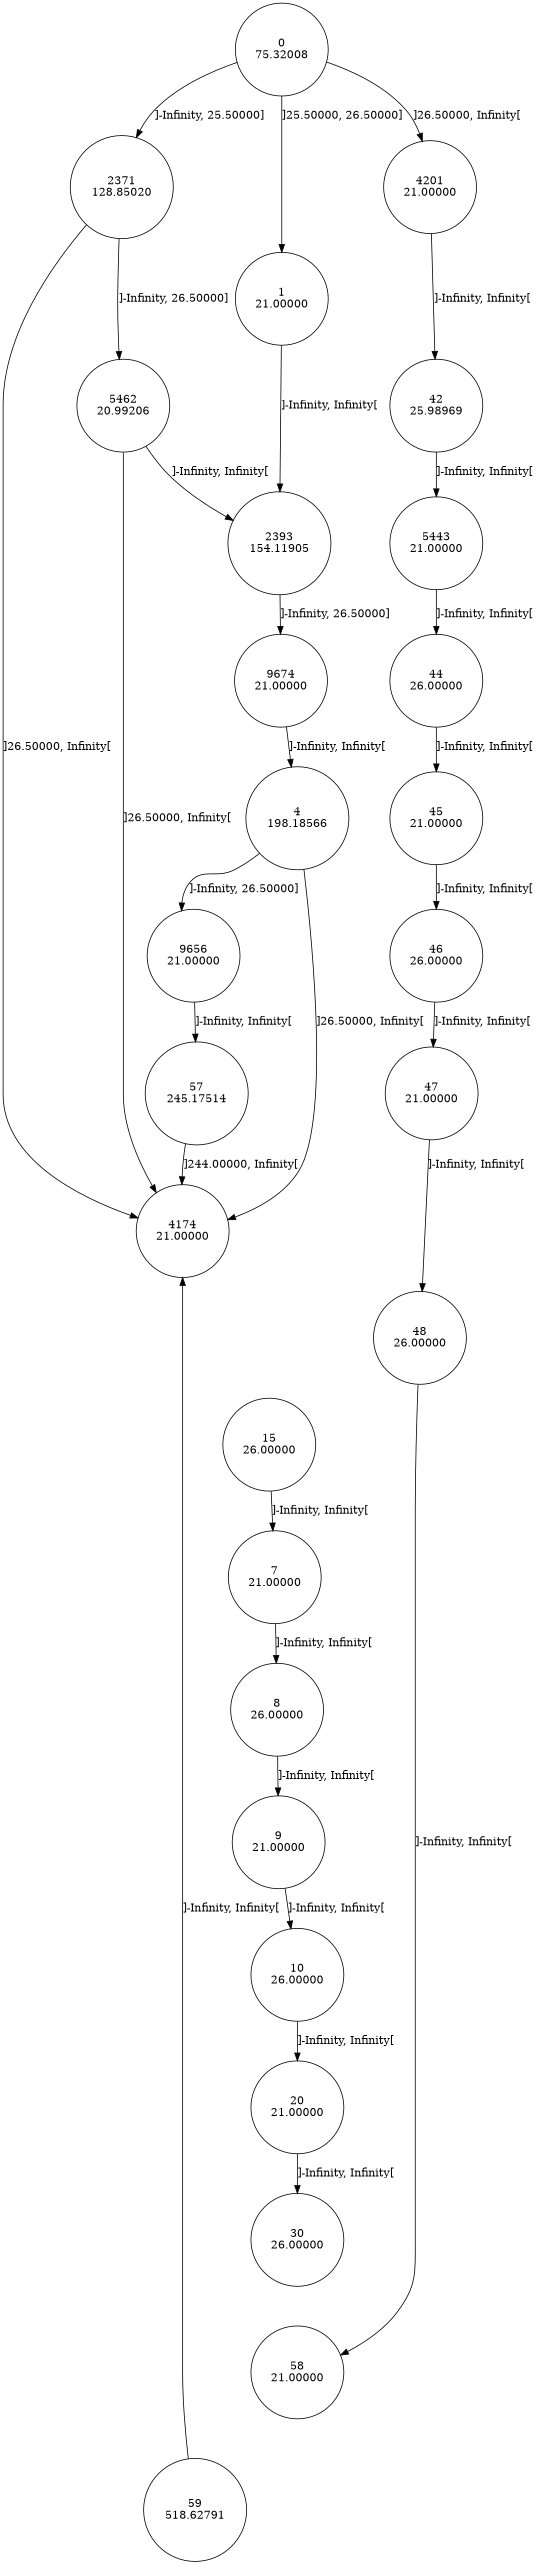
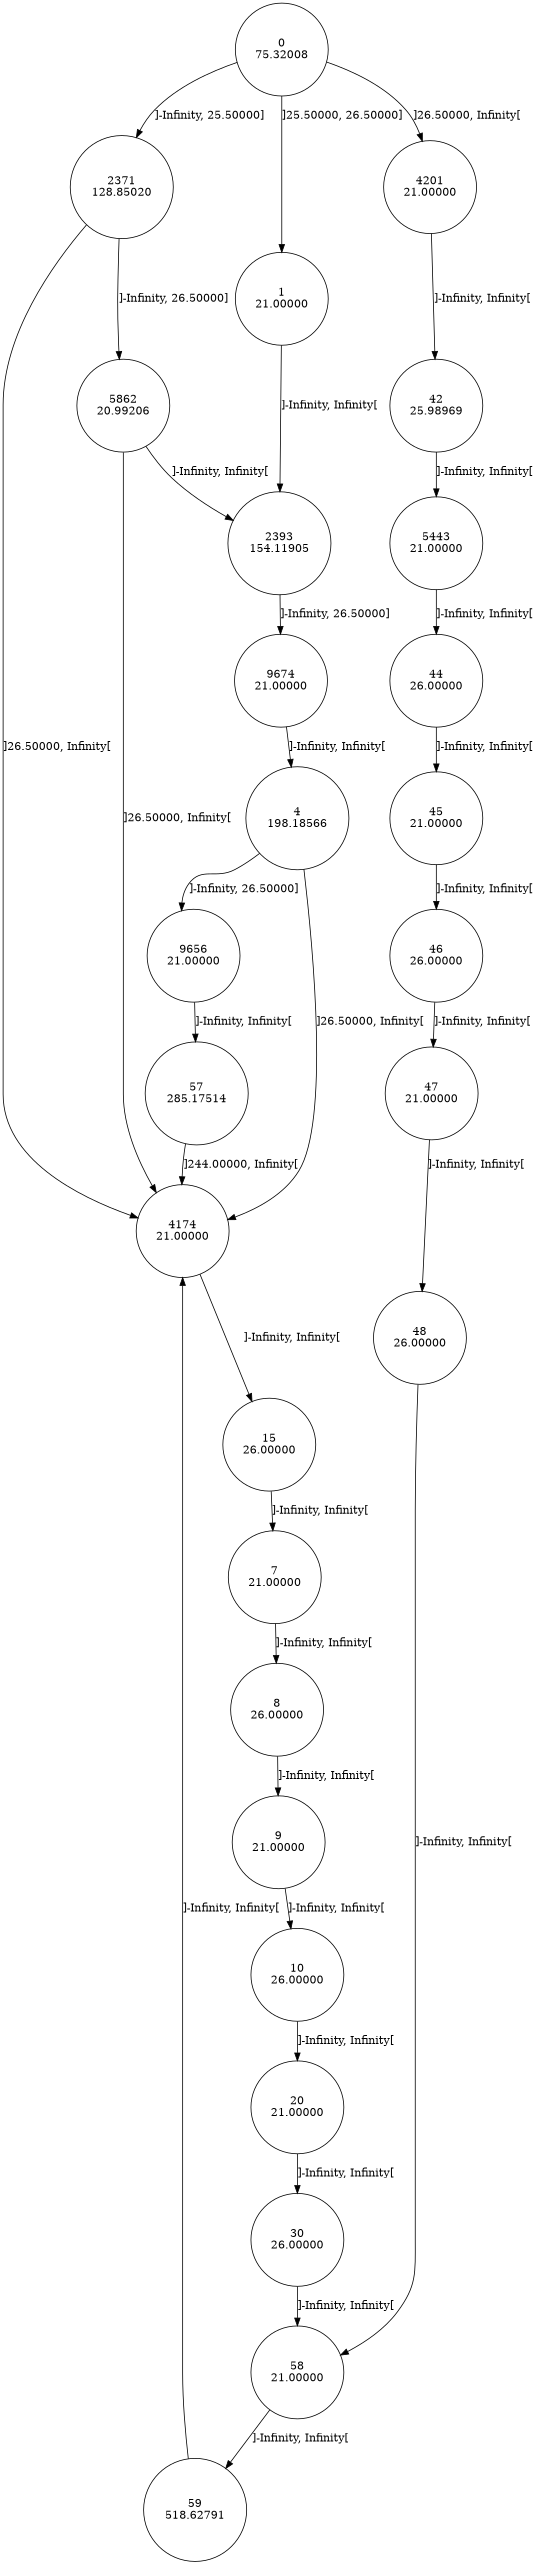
node "5462 20.99206": label "5462 20.99206" -> "5862 20.99206"
node "57 245.17514": label "57 245.17514" -> "57 285.17514"
edge "4174 21.00000" -> "15 26.00000": added, label "]-Infinity, Infinity["
edge "30 26.00000" -> "58 21.00000": added, label "]-Infinity, Infinity["
edge "58 21.00000" -> "59 518.62791": added, label "]-Infinity, Infinity["
